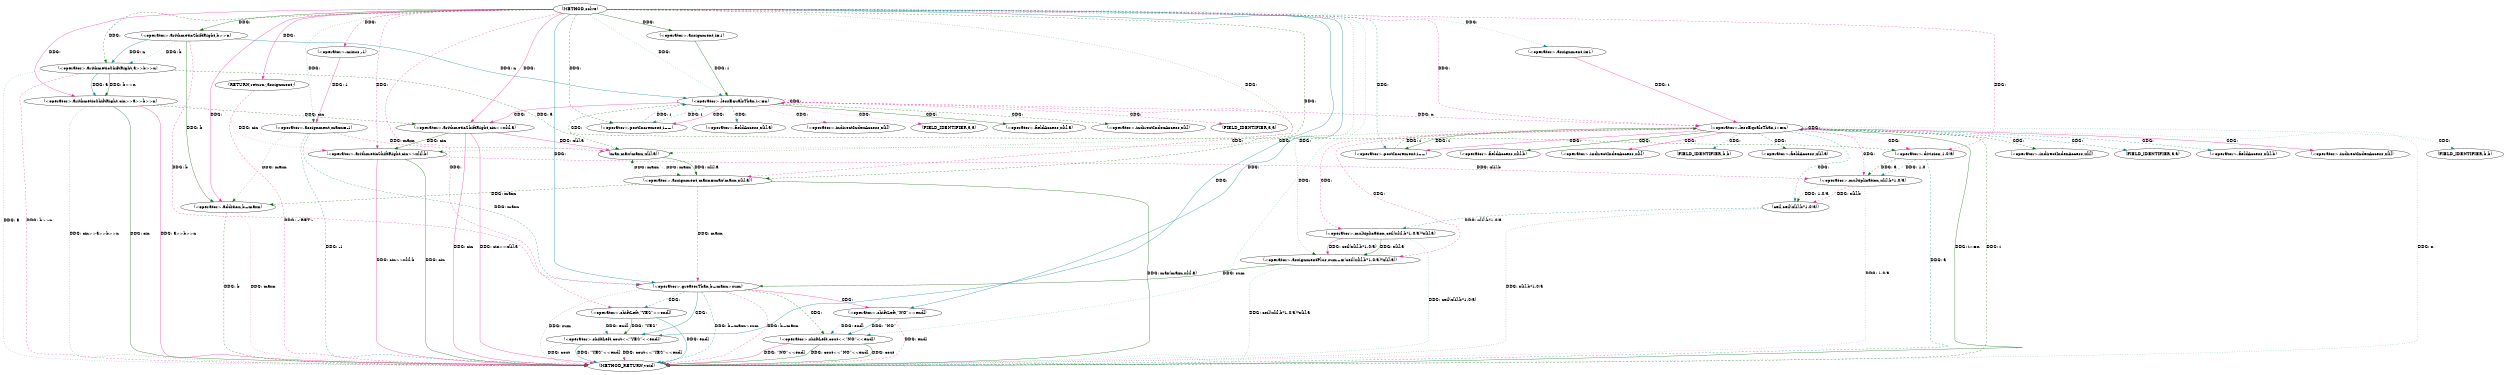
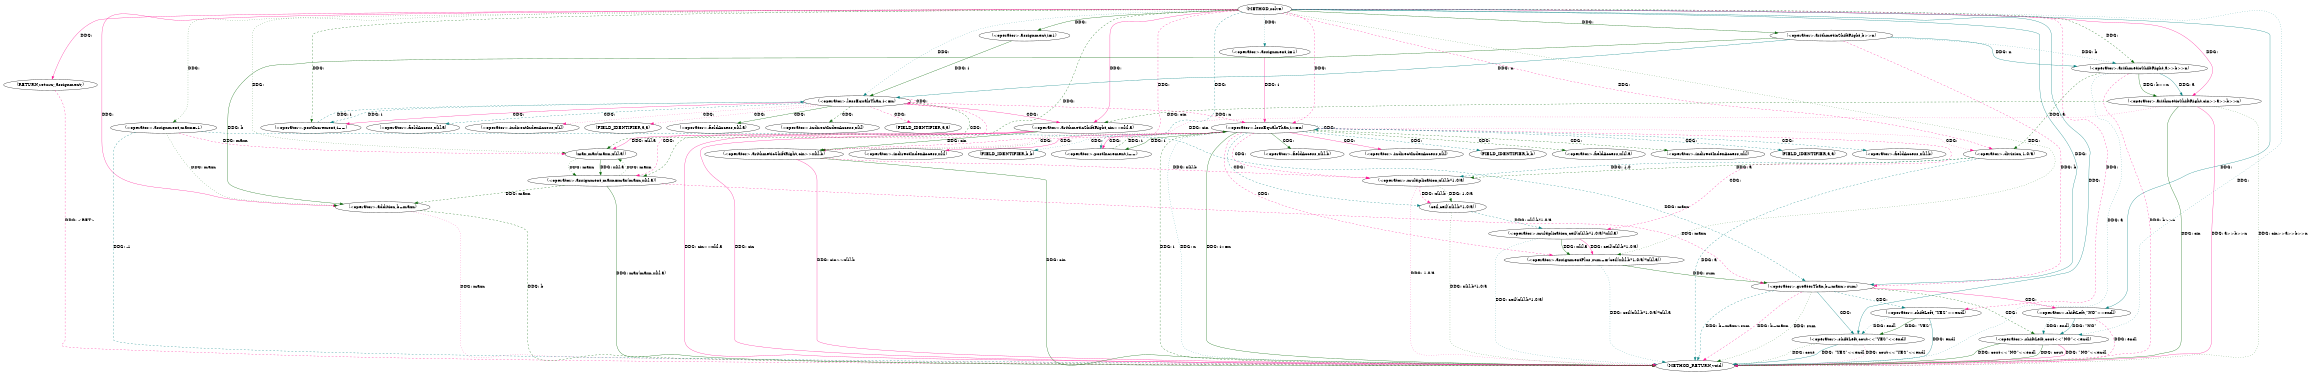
node "(<operator>.minus,-1)": removed
